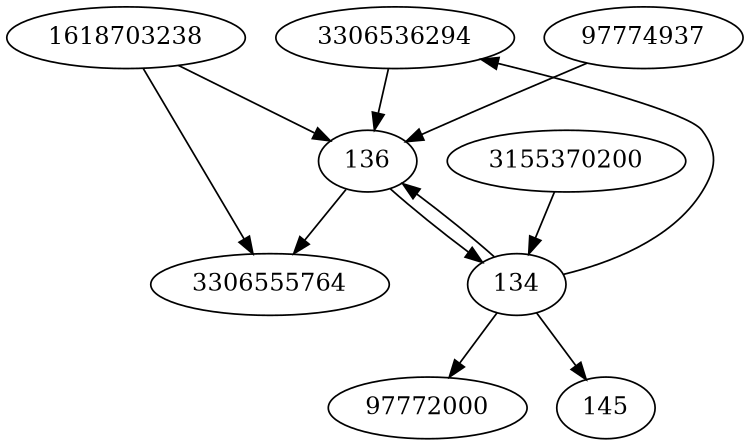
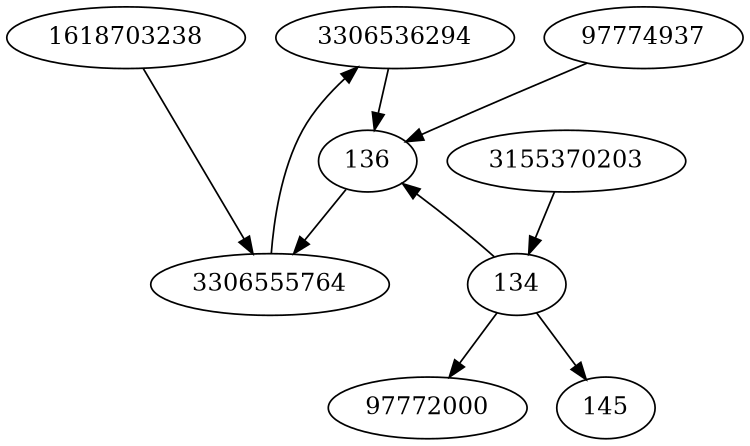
edge "1618703238" -> "136": removed
edge "134" -> "3306536294": now "3306555764" -> "3306536294"
node "3155370200": label "3155370200" -> "3155370203"
edge "136" -> "134": removed
